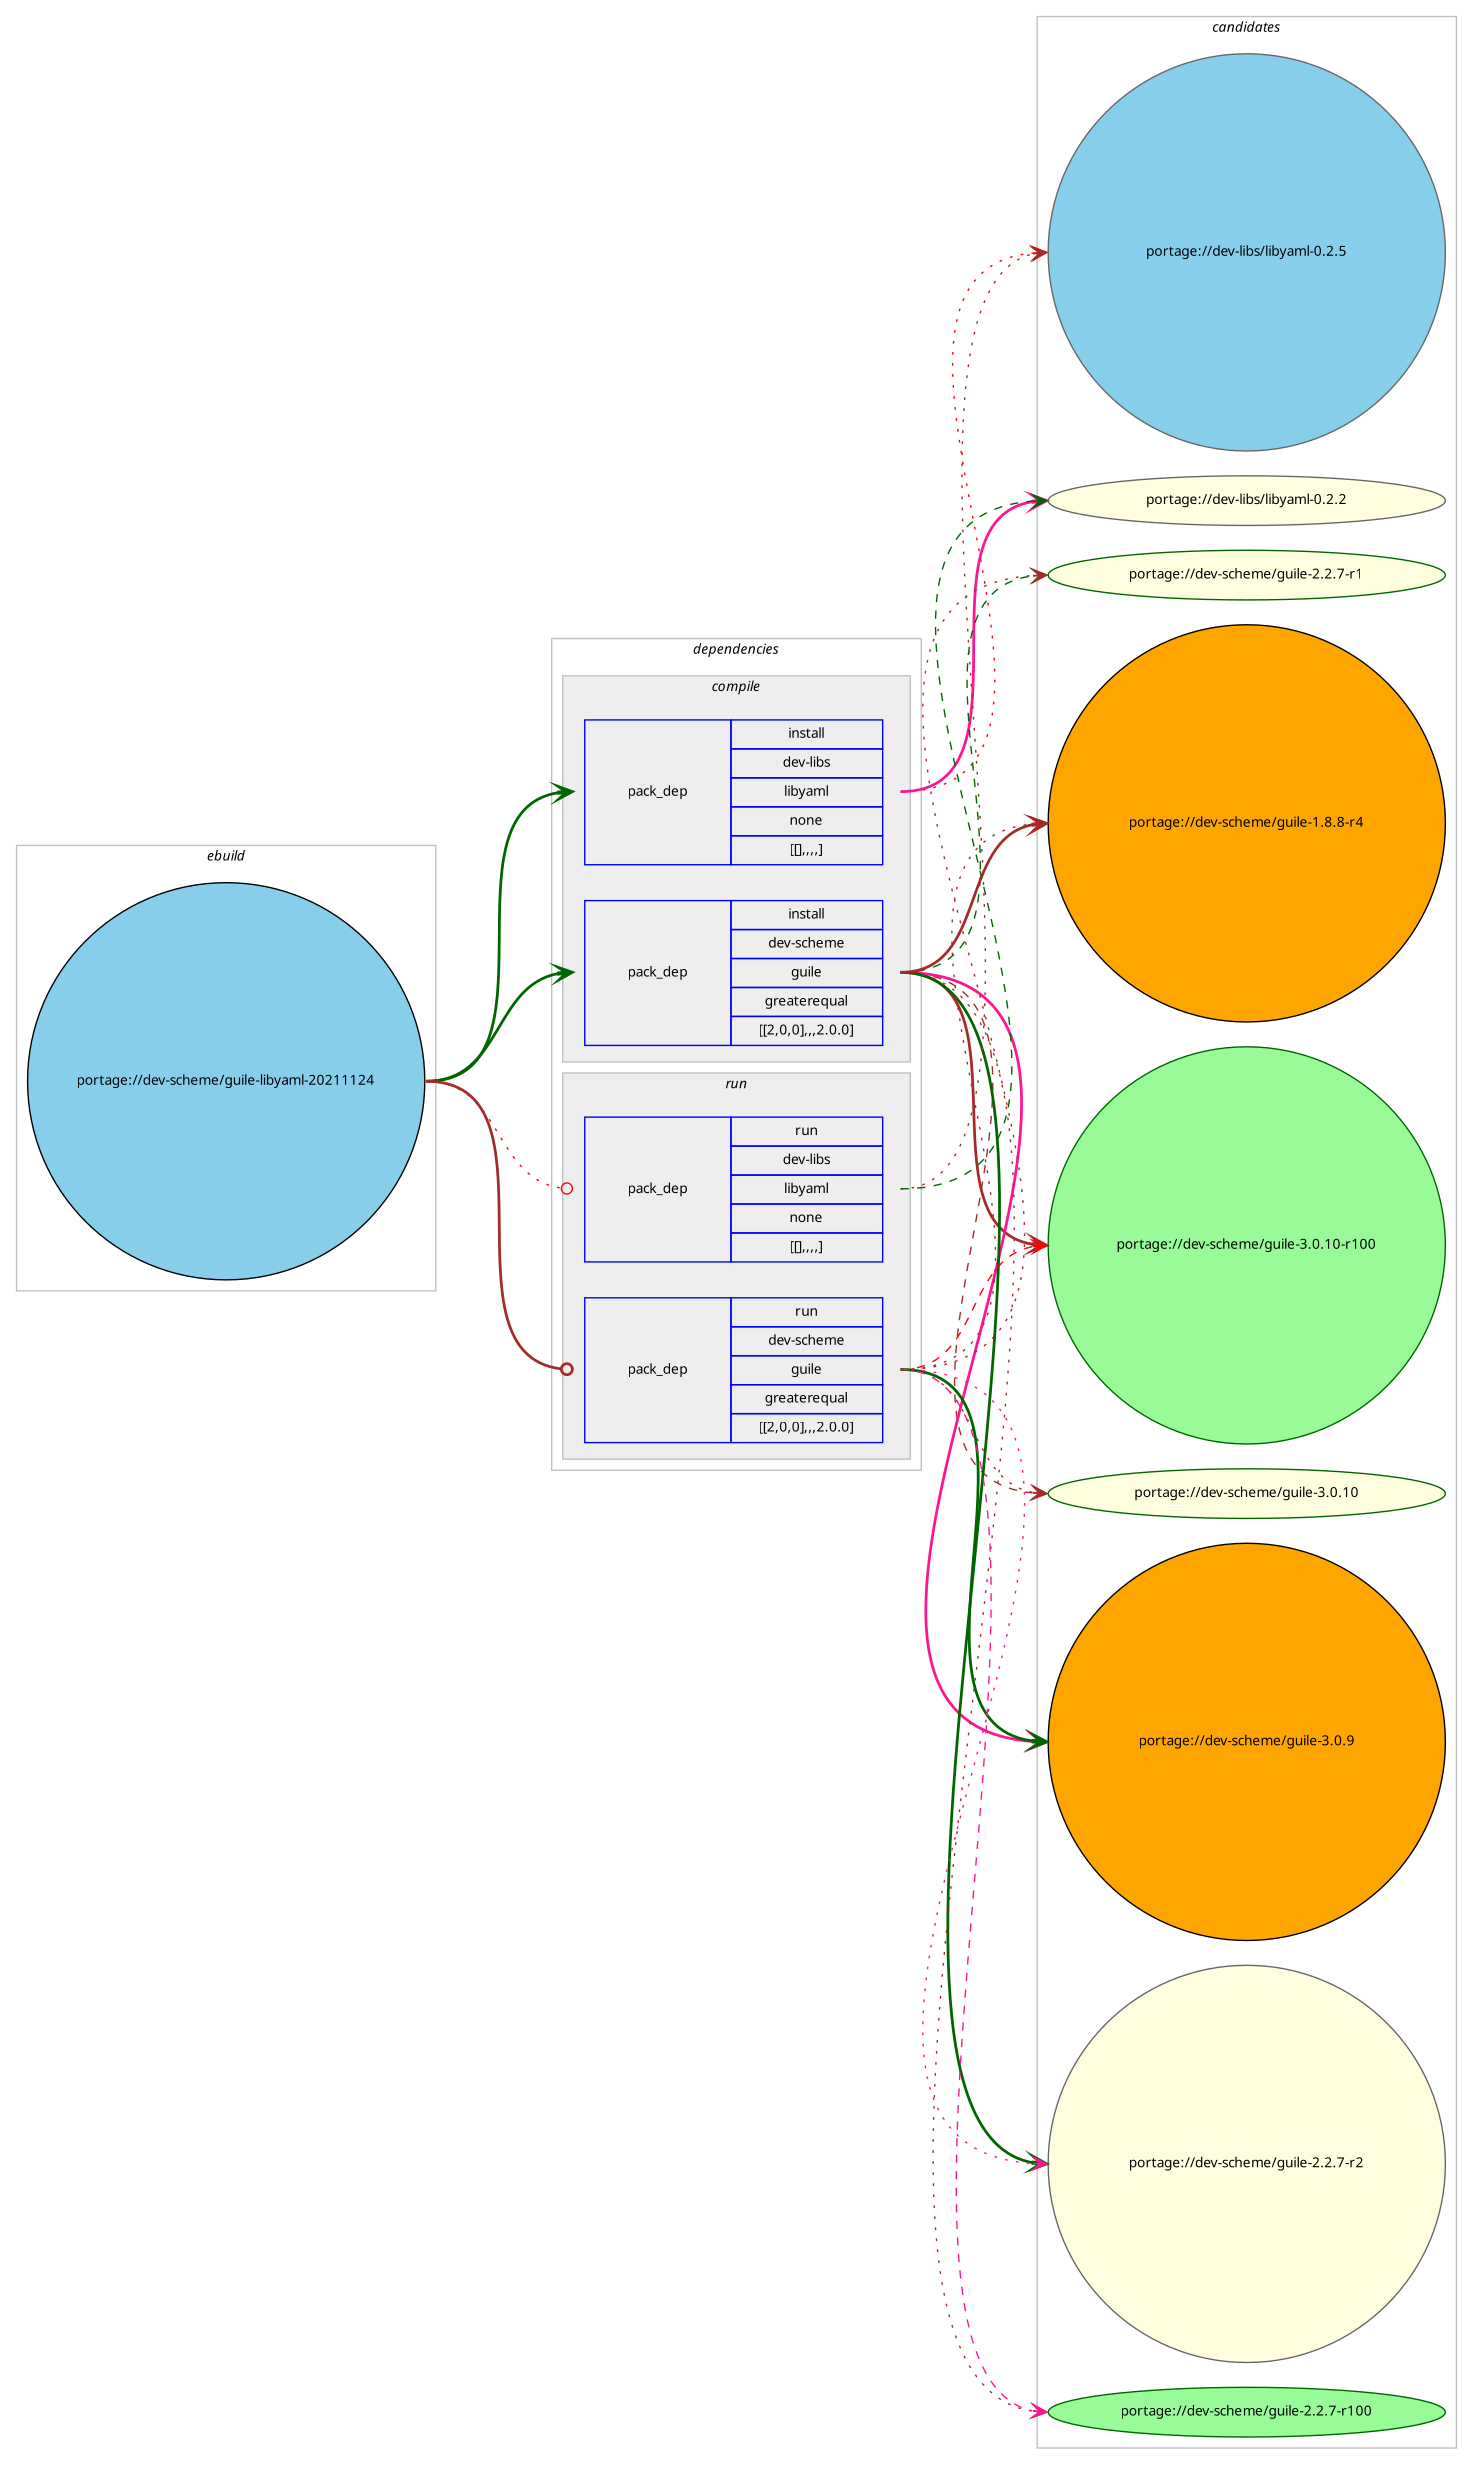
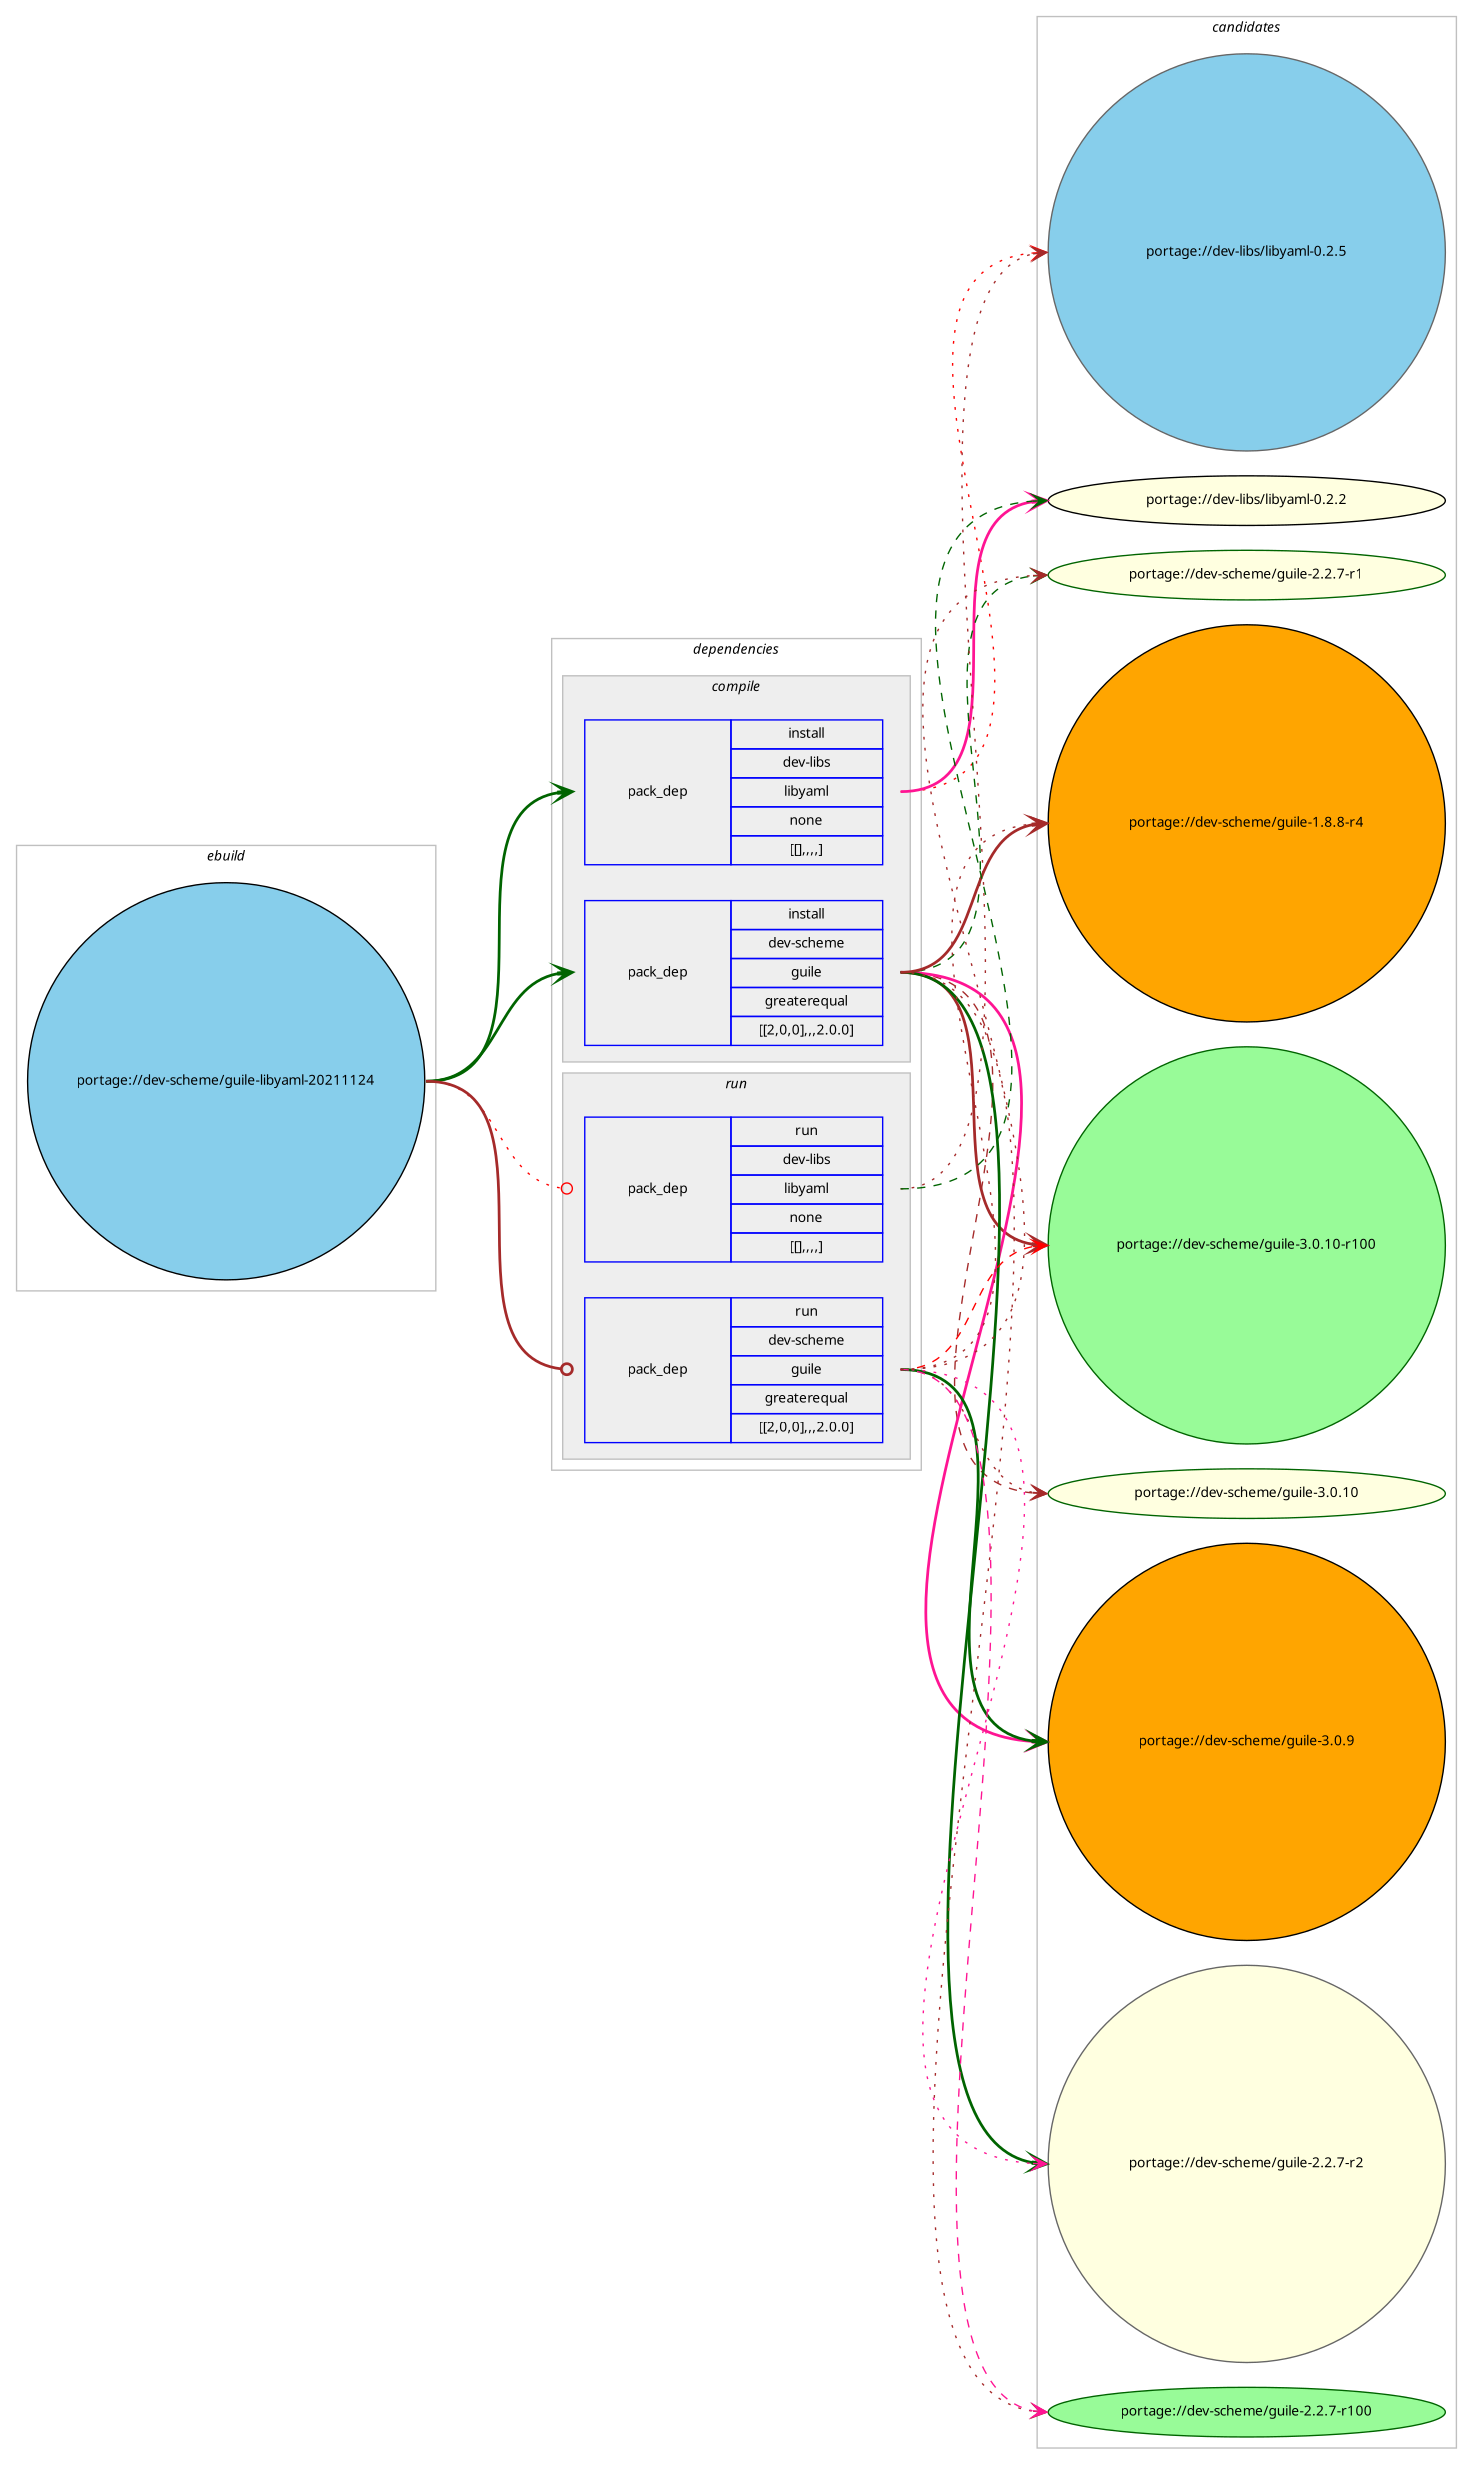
node "portage://dev-libs/libyaml-0.2.2": color gray40 -> black
